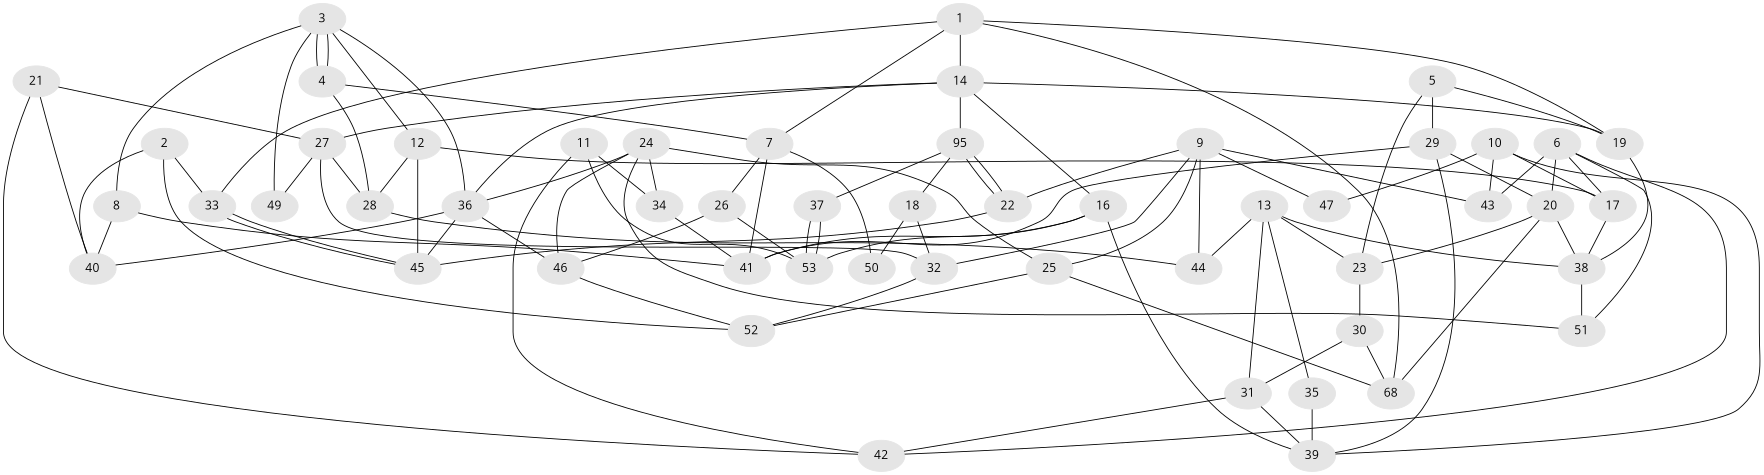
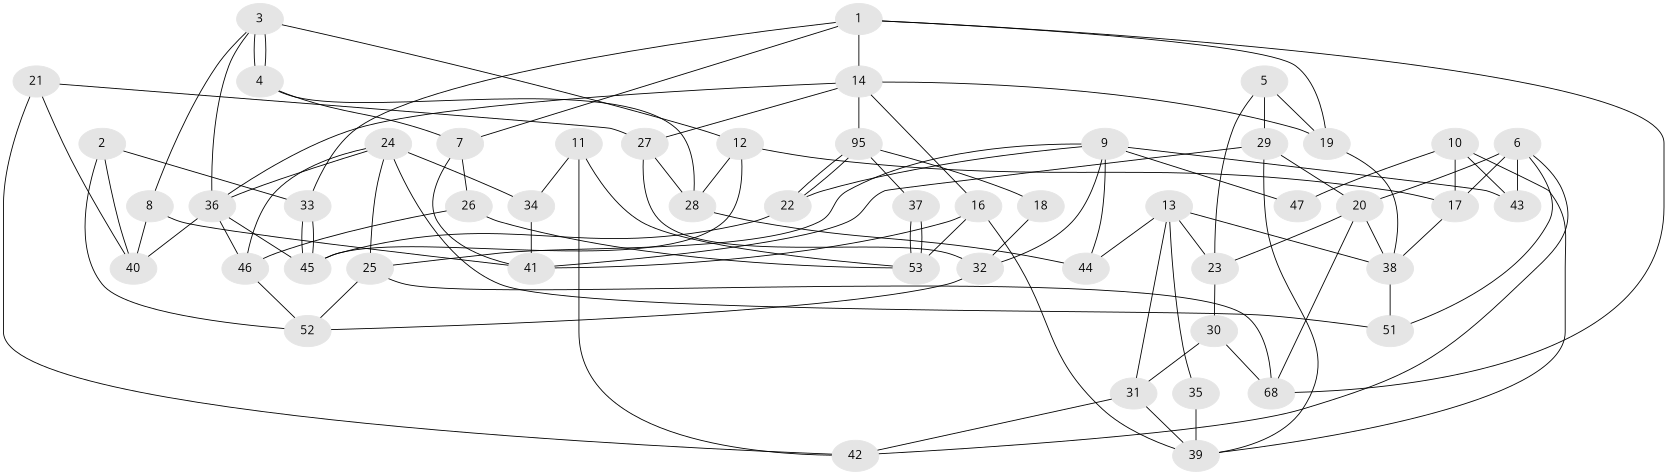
node "49": removed
node "50": removed
